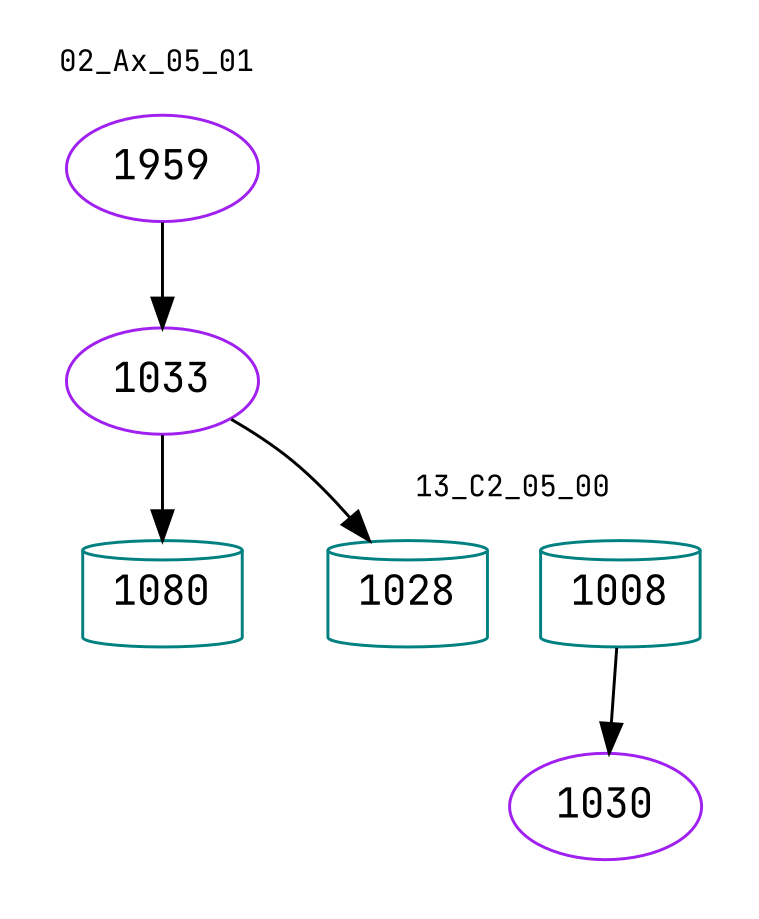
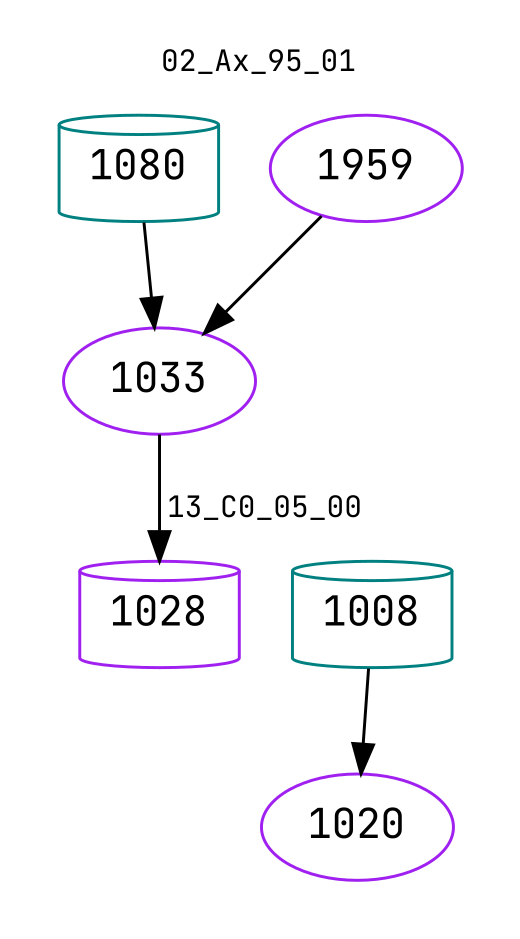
cluster "02_Ax_05_01": label "02_Ax_05_01" -> "02_Ax_95_01"
edge "1033" -> "1080": reversed
cluster "13_C2_05_00": label "13_C2_05_00" -> "13_C0_05_00"
node "1028": color teal -> purple
node "1030": label "1030" -> "1020"
